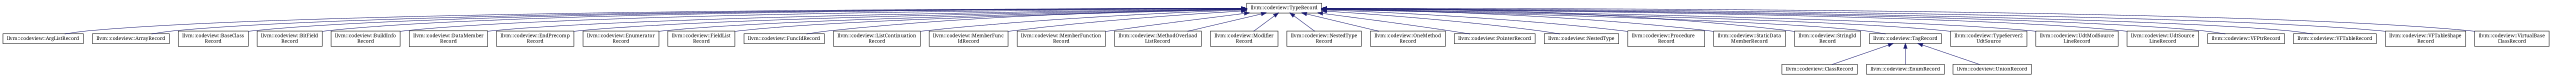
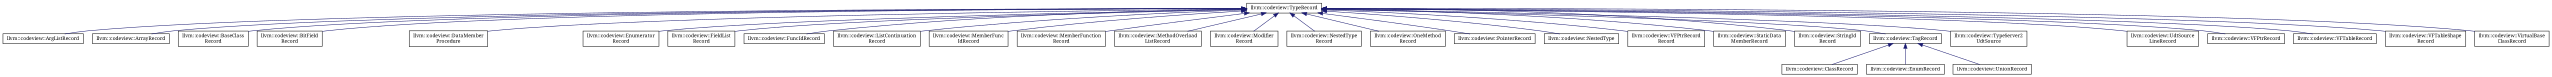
node "llvm::codeview::BuildInfo Record": removed
node "llvm::codeview::DataMember Record": label "llvm::codeview::DataMember Record" -> "llvm::codeview::DataMember Procedure"
node "llvm::codeview::EndPrecomp Record": removed
node "llvm::codeview::Procedure Record": label "llvm::codeview::Procedure Record" -> "llvm::codeview::VFPtrRecord Record"
node "llvm::codeview::UdtModSource LineRecord": removed
